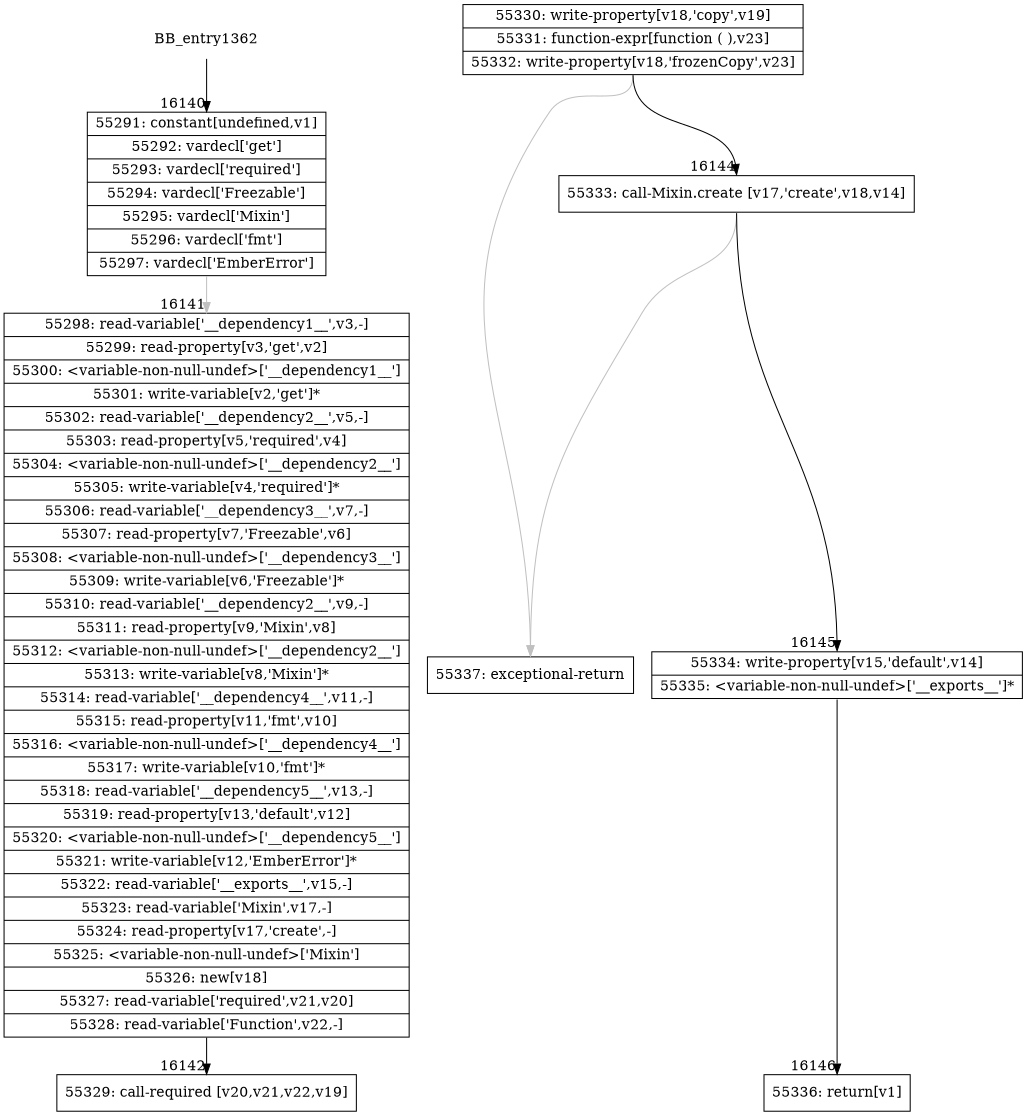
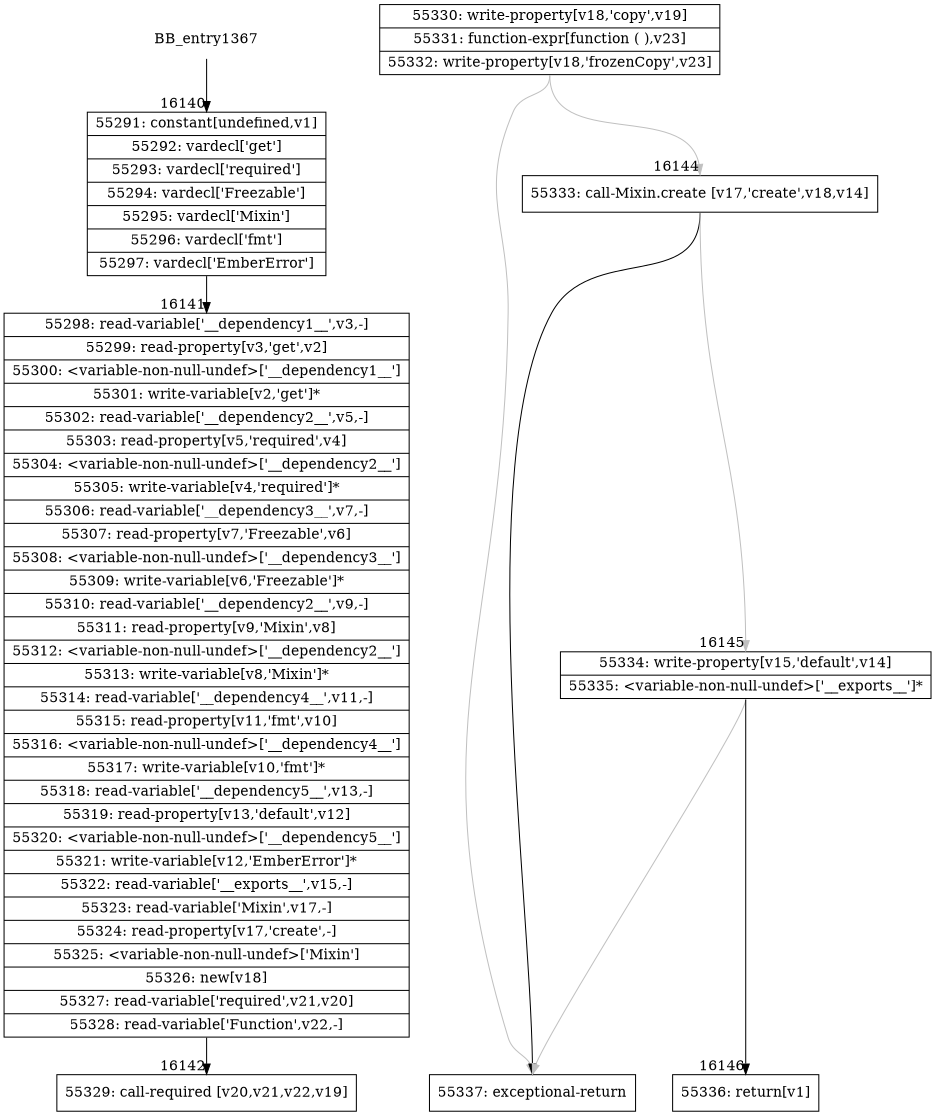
node "BB_entry1362": label "BB_entry1362" -> "BB_entry1367"
edge "55330: write-property[v18,'copy',v19]" -> "55333: call-Mixin.create [v17,'create',v18,v14]": color black -> gray
edge "55291: constant[undefined,v1]" -> "55298: read-variable['__dependency1__',v3,-]": color gray -> black
edge "55333: call-Mixin.create [v17,'create',v18,v14]" -> "55337: exceptional-return": color gray -> black
edge "55333: call-Mixin.create [v17,'create',v18,v14]" -> "55334: write-property[v15,'default',v14]": color black -> gray
edge "55334: write-property[v15,'default',v14]" -> "55337: exceptional-return": added
